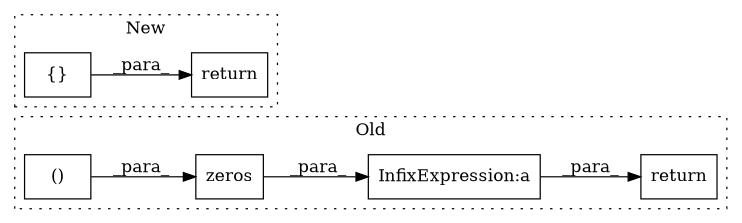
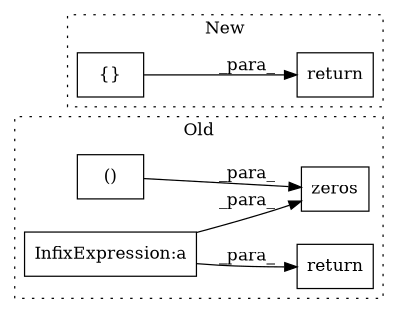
edge "zeros" -> "InfixExpression:a": reversed
